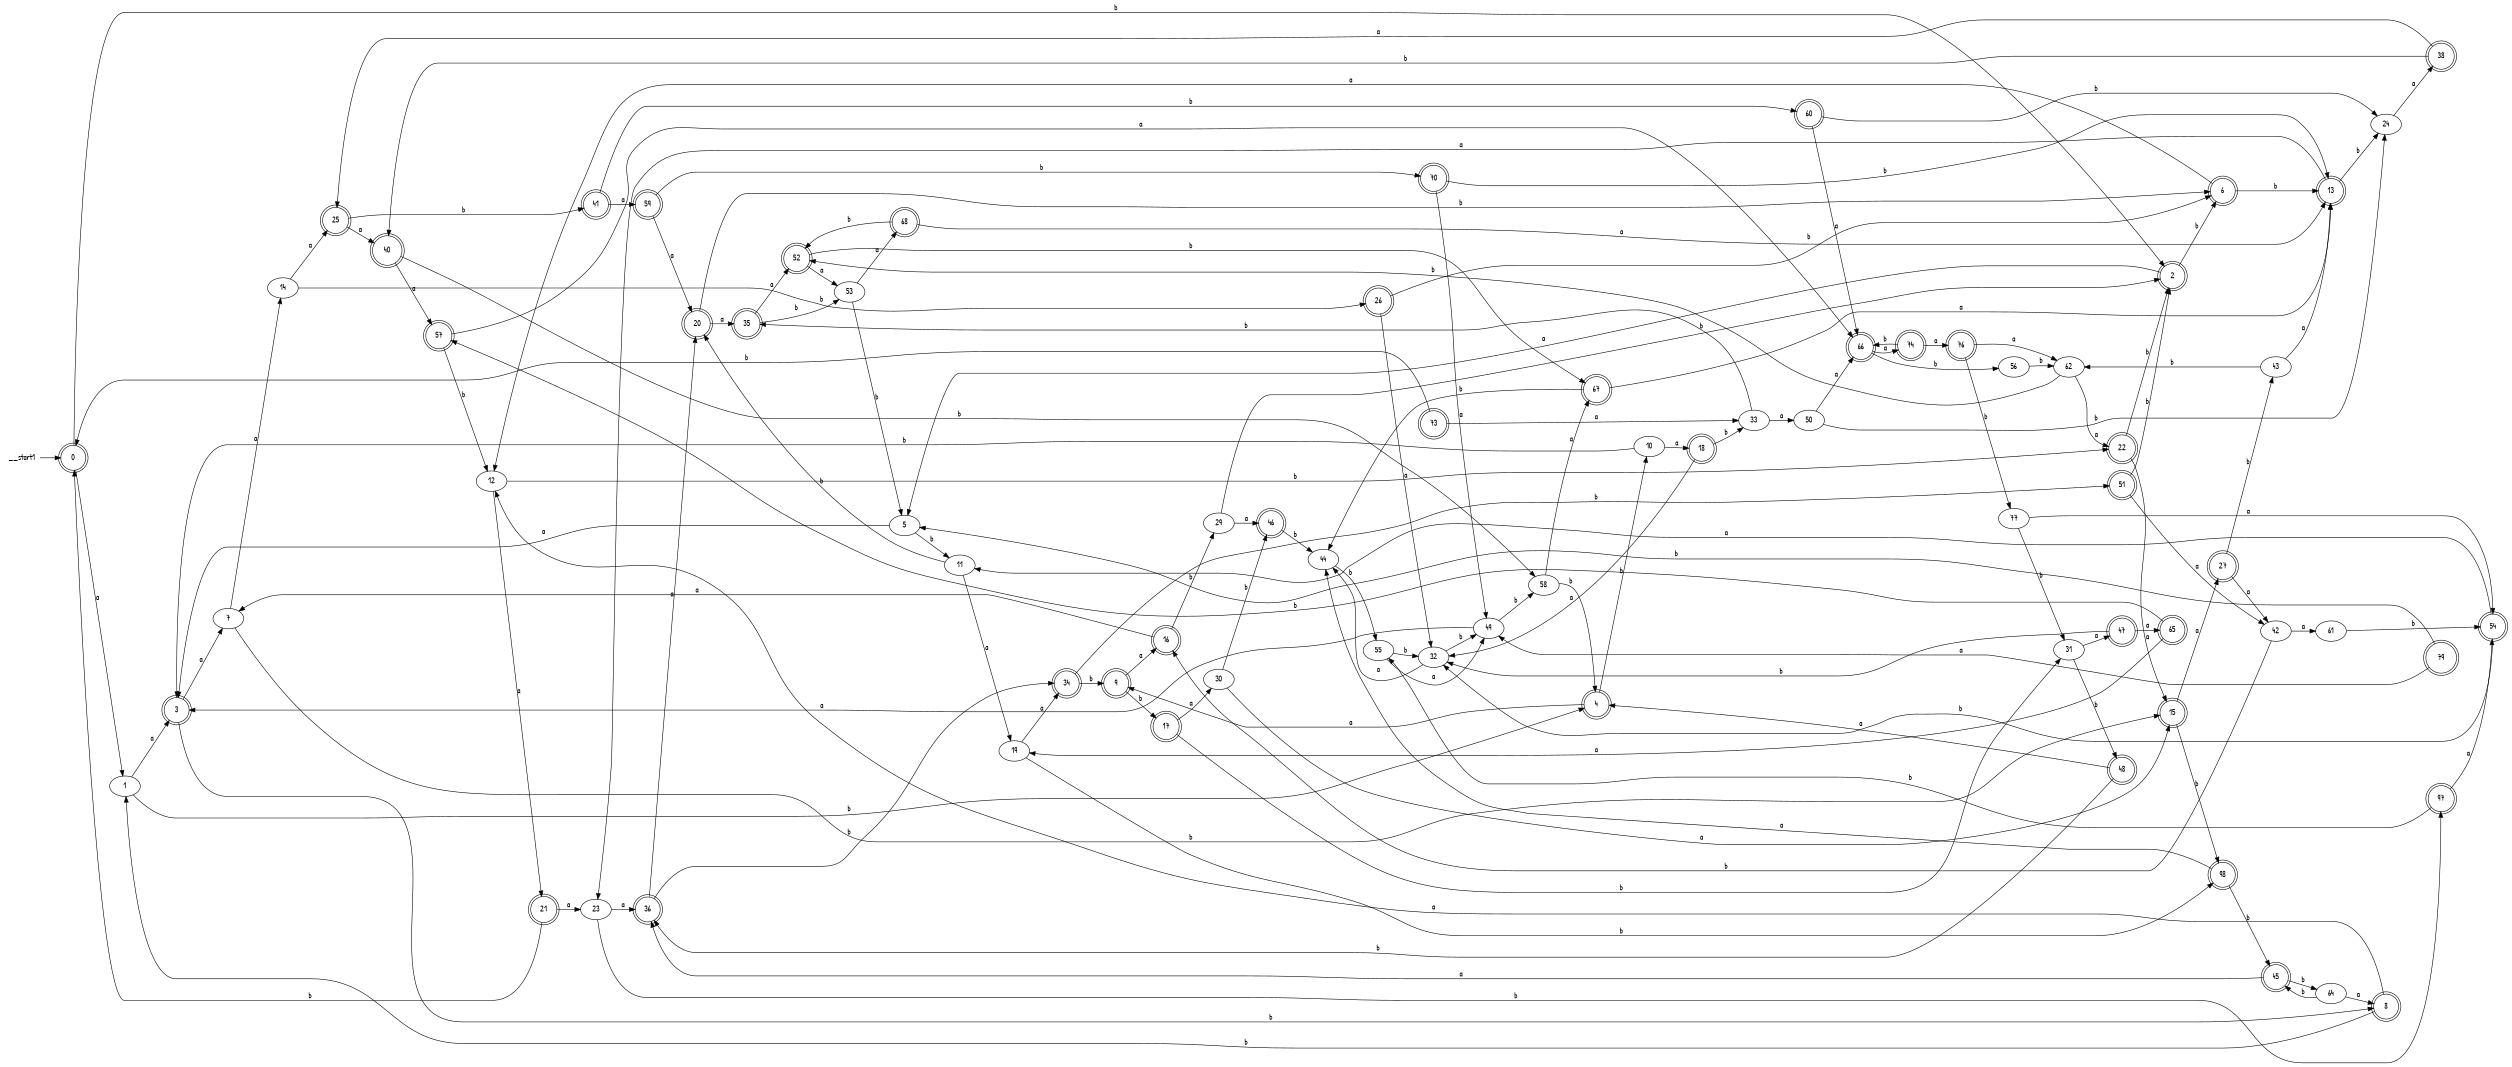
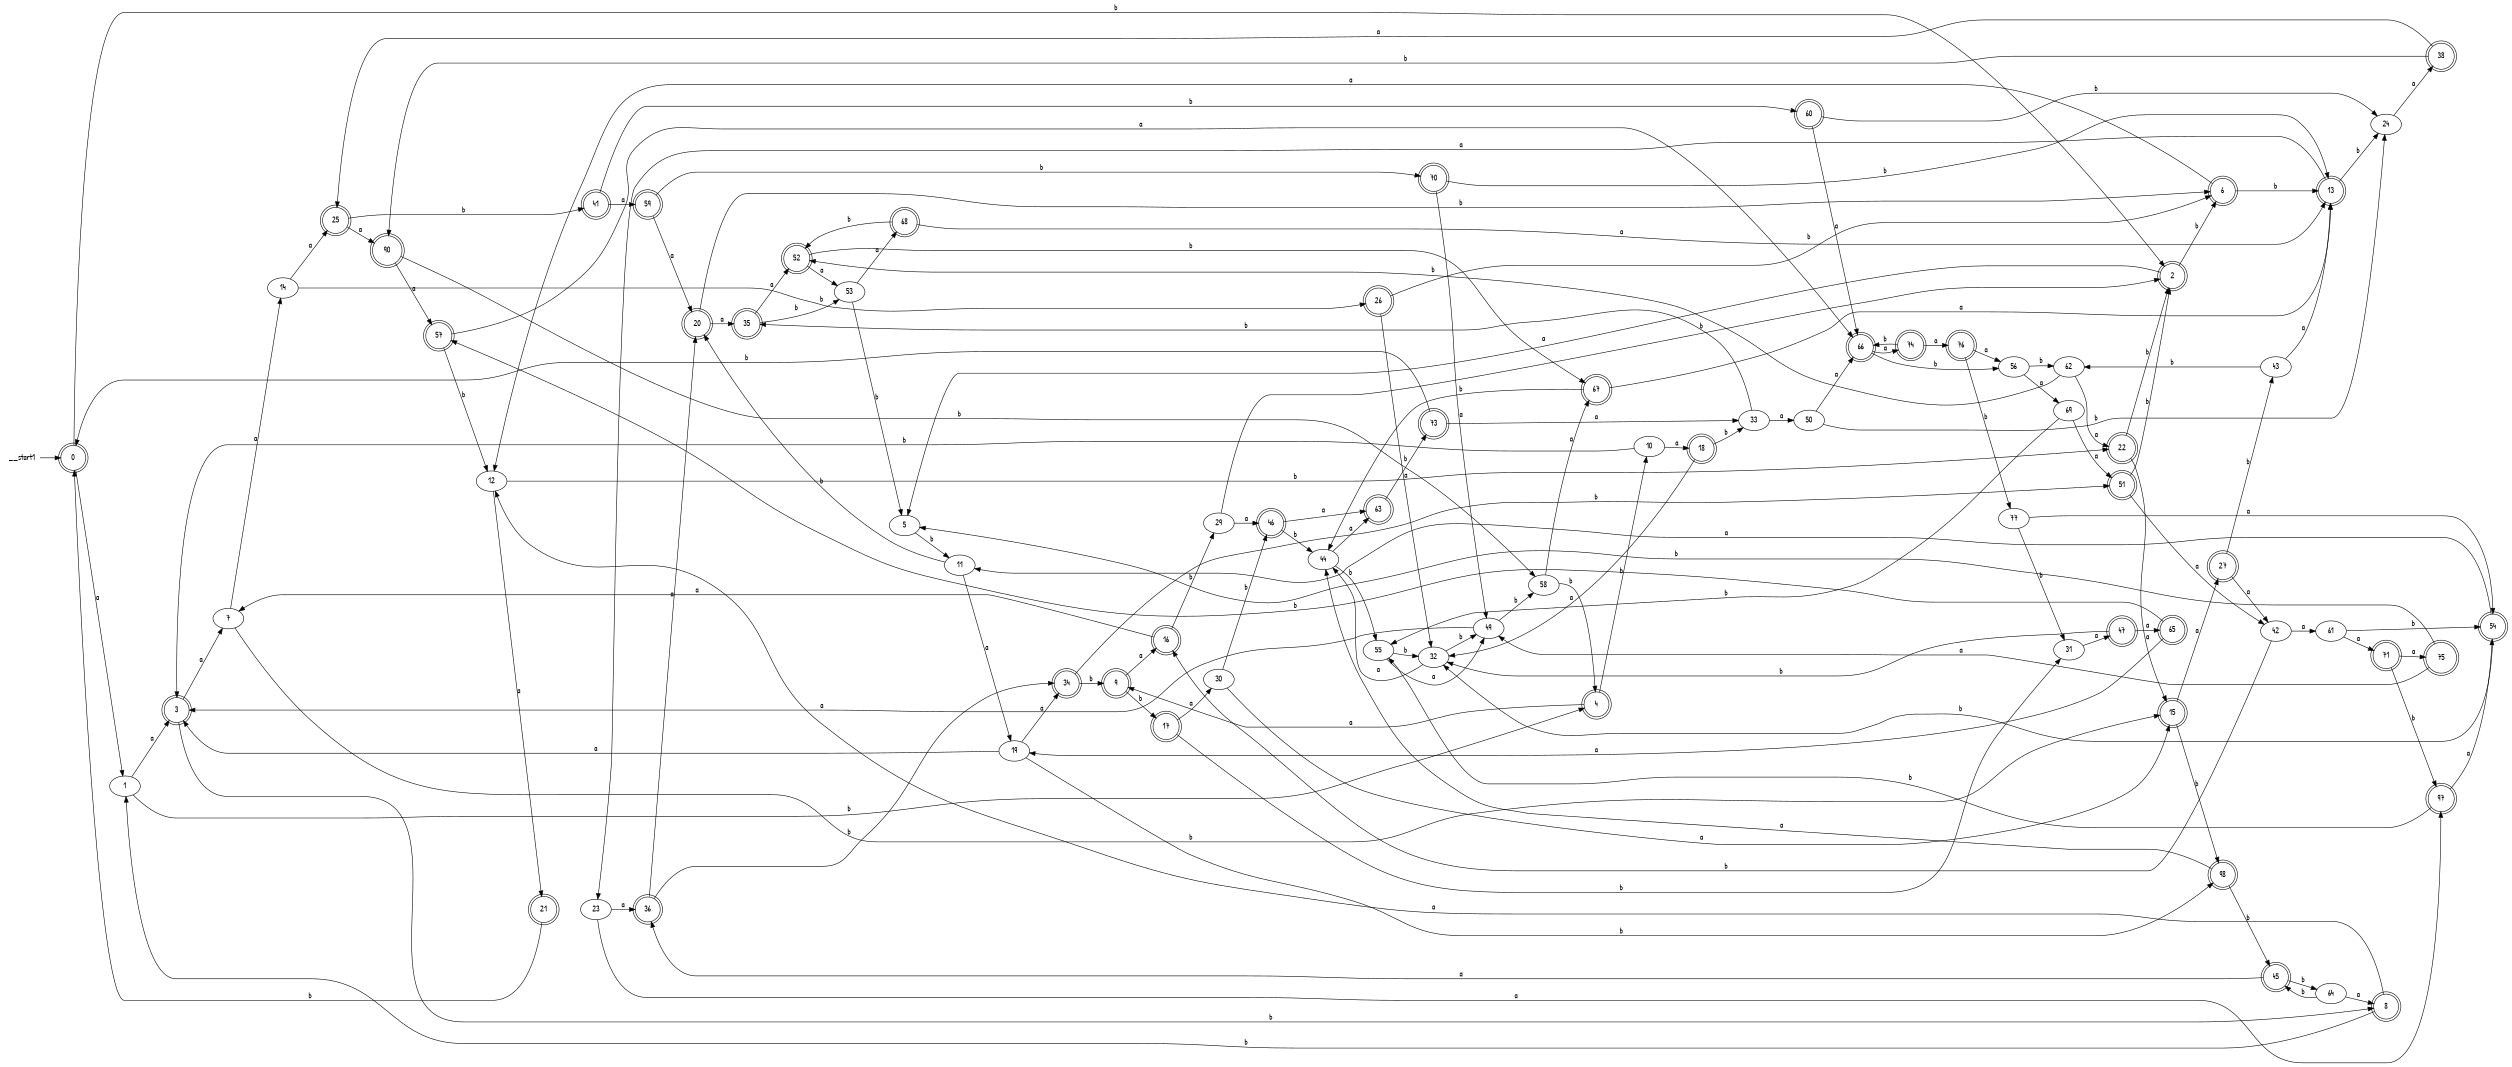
node "40": label "40" -> "90"
edge "76" -> "62": now "76" -> "56"
node "69": added
node "63": added
edge "5" -> "3": now "19" -> "3"
node "71": added
node "79": label "79" -> "75"
node "48": removed
edge "21" -> "23": removed, label "a"
edge "23" -> "97": label "b" -> "a"
